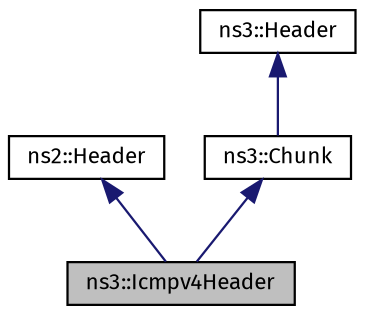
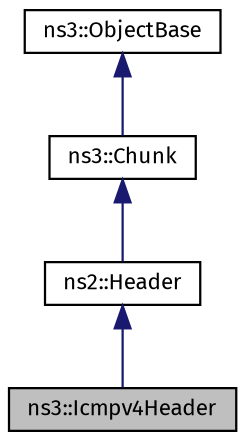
node "ns3::Header": label "ns3::Header" -> "ns3::ObjectBase"
edge "ns3::Icmpv4Header" -> "ns3::Chunk": now "ns2::Header" -> "ns3::Chunk"
